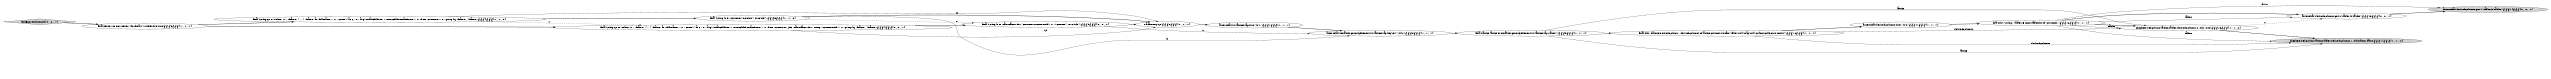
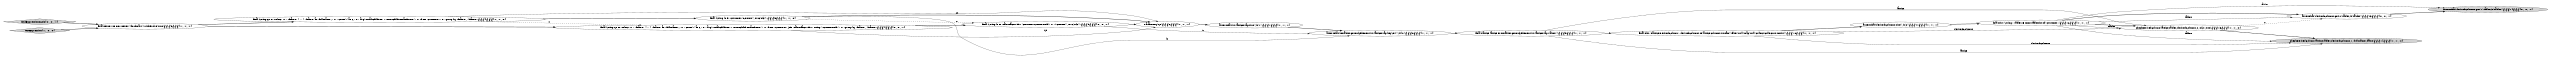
node "testExpression['1', '0', '0']": added
